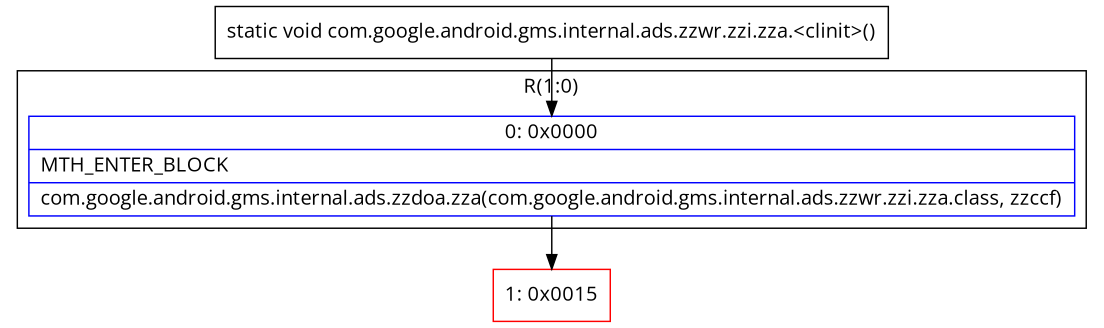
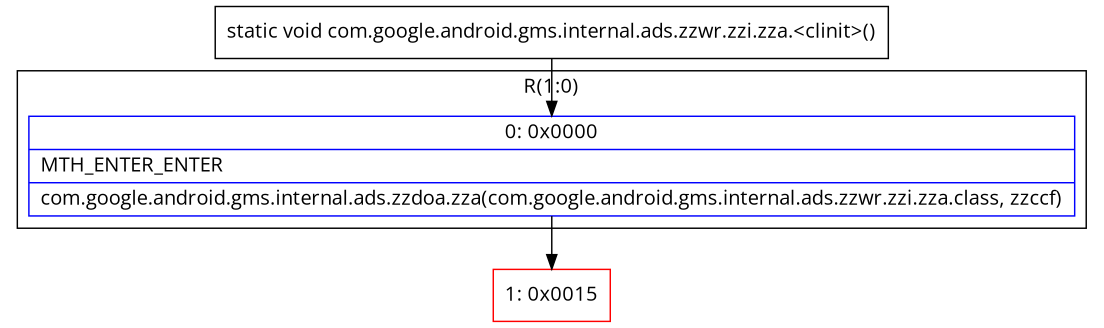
node "0: 0x0000": text "MTH_ENTER_BLOCK" -> "MTH_ENTER_ENTER"
